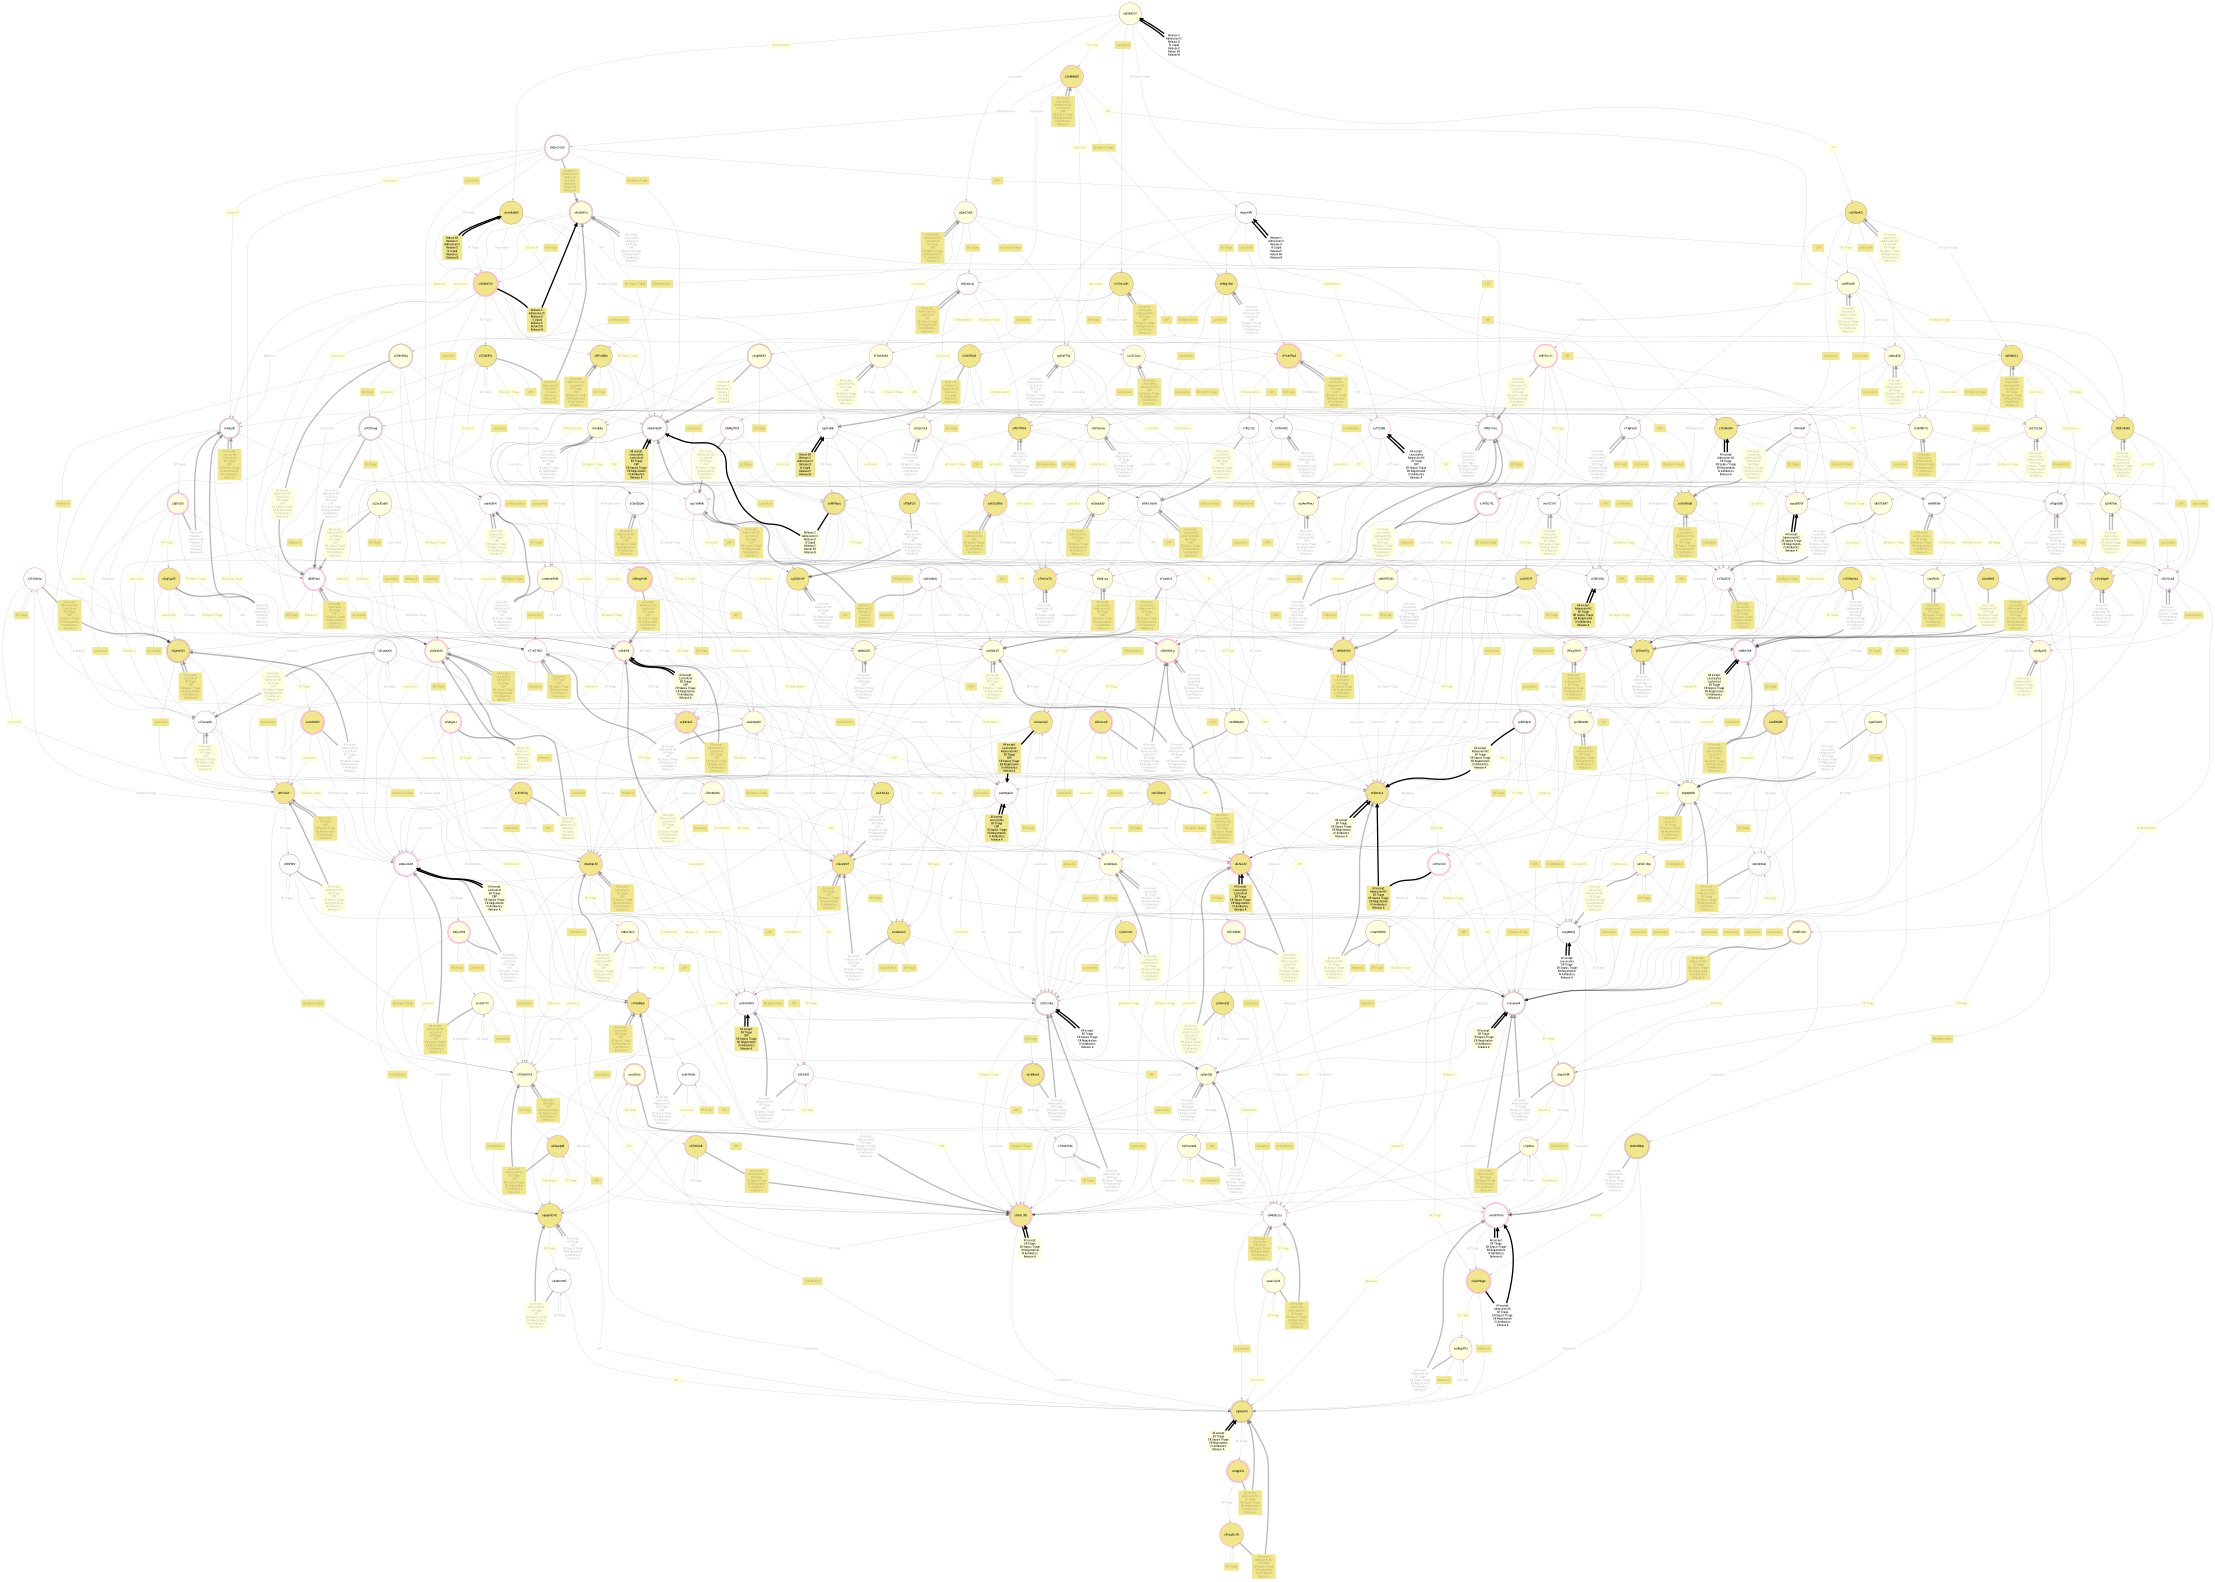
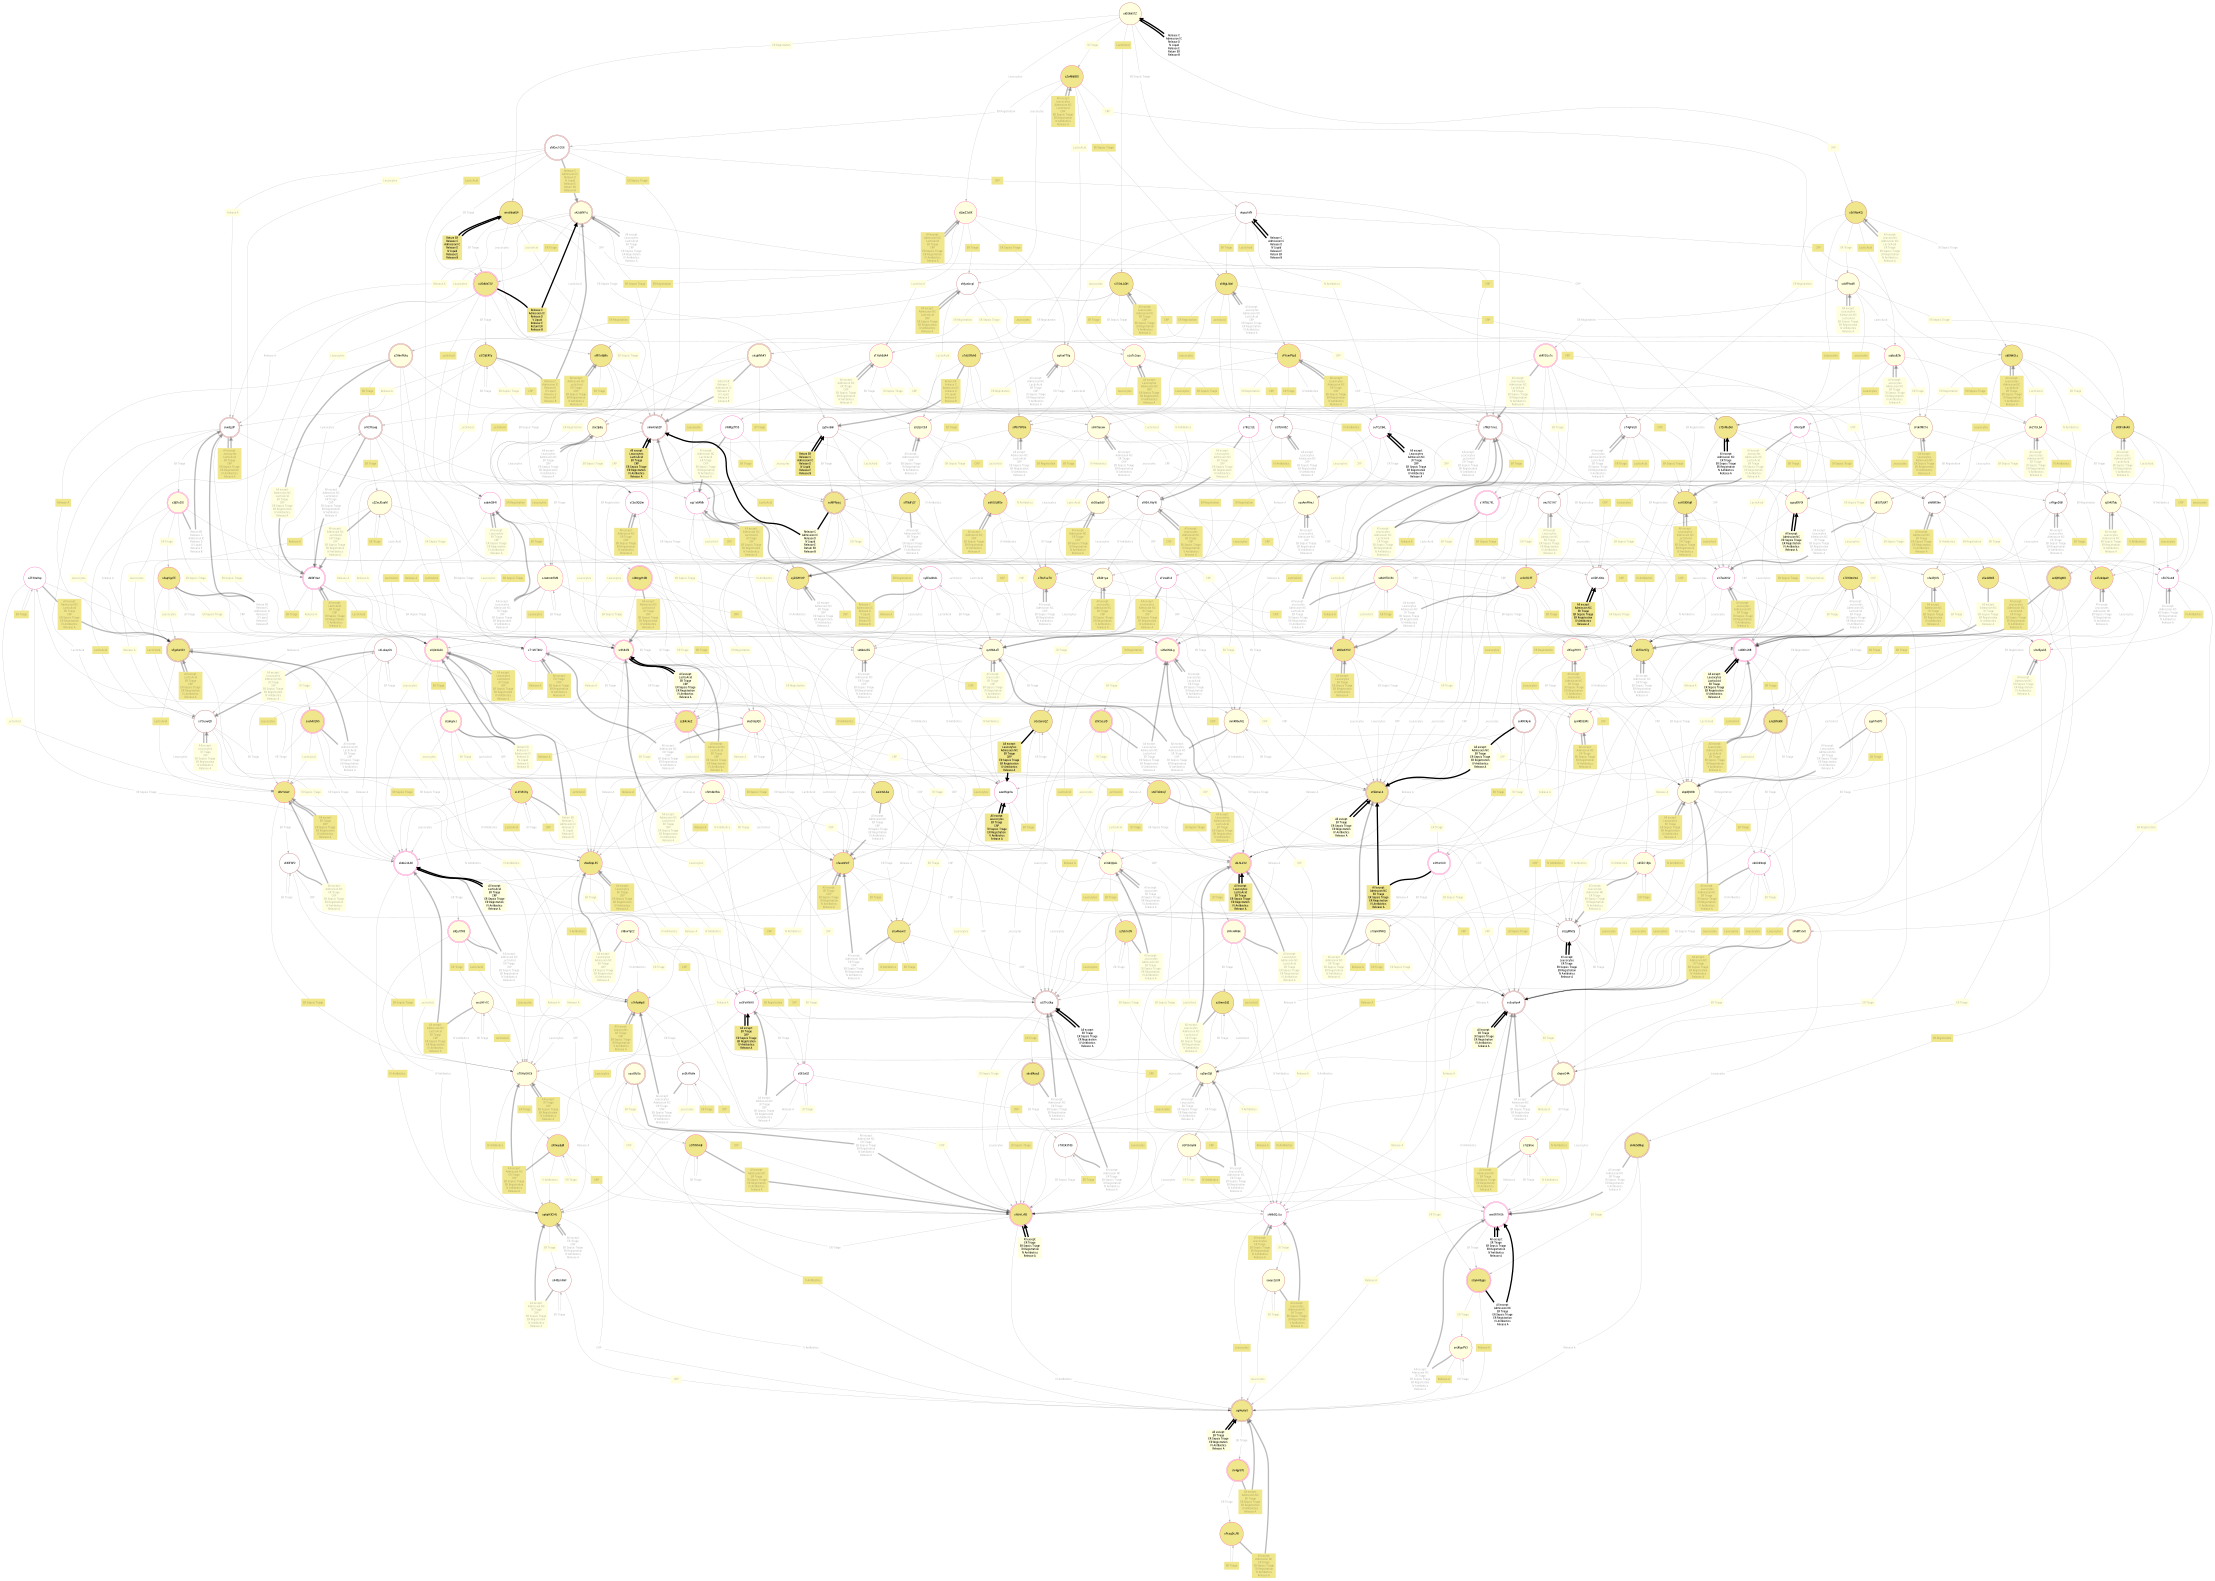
node "sPYsmPVp3": shape doublecircle -> circle
